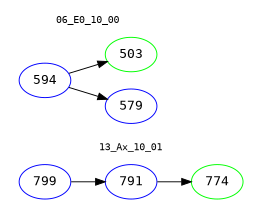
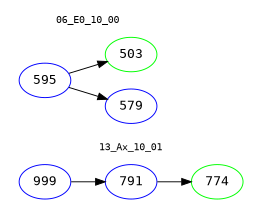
node "594": label "594" -> "595"
node "799": label "799" -> "999"
